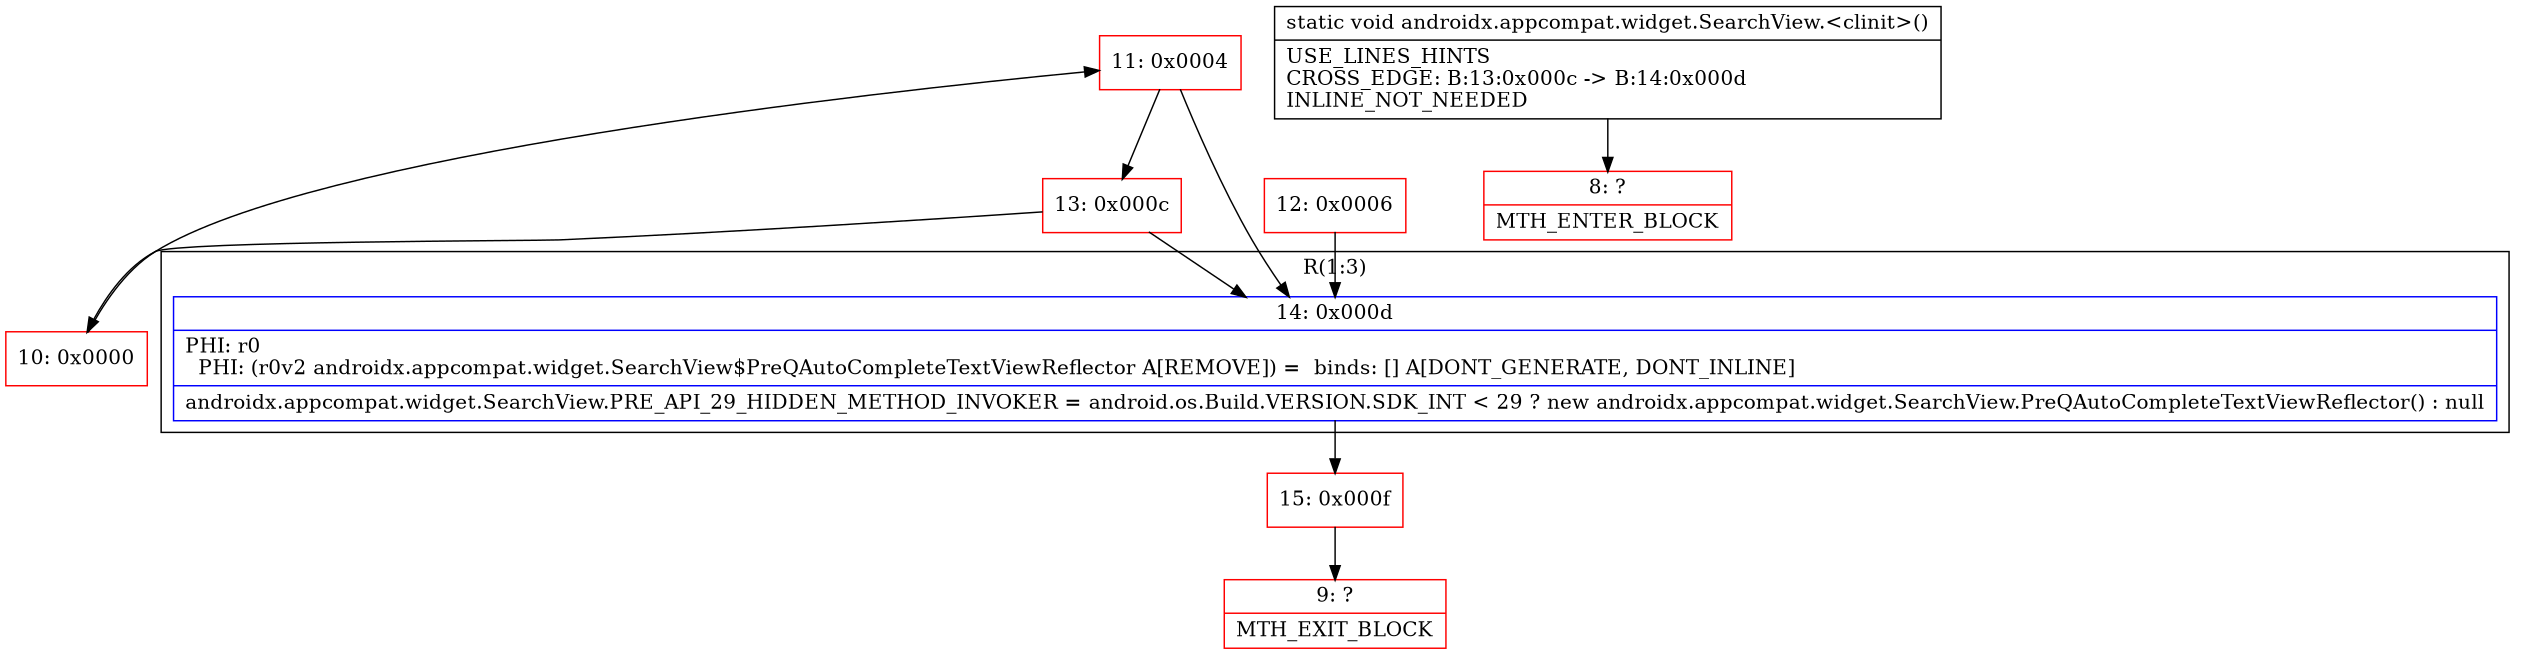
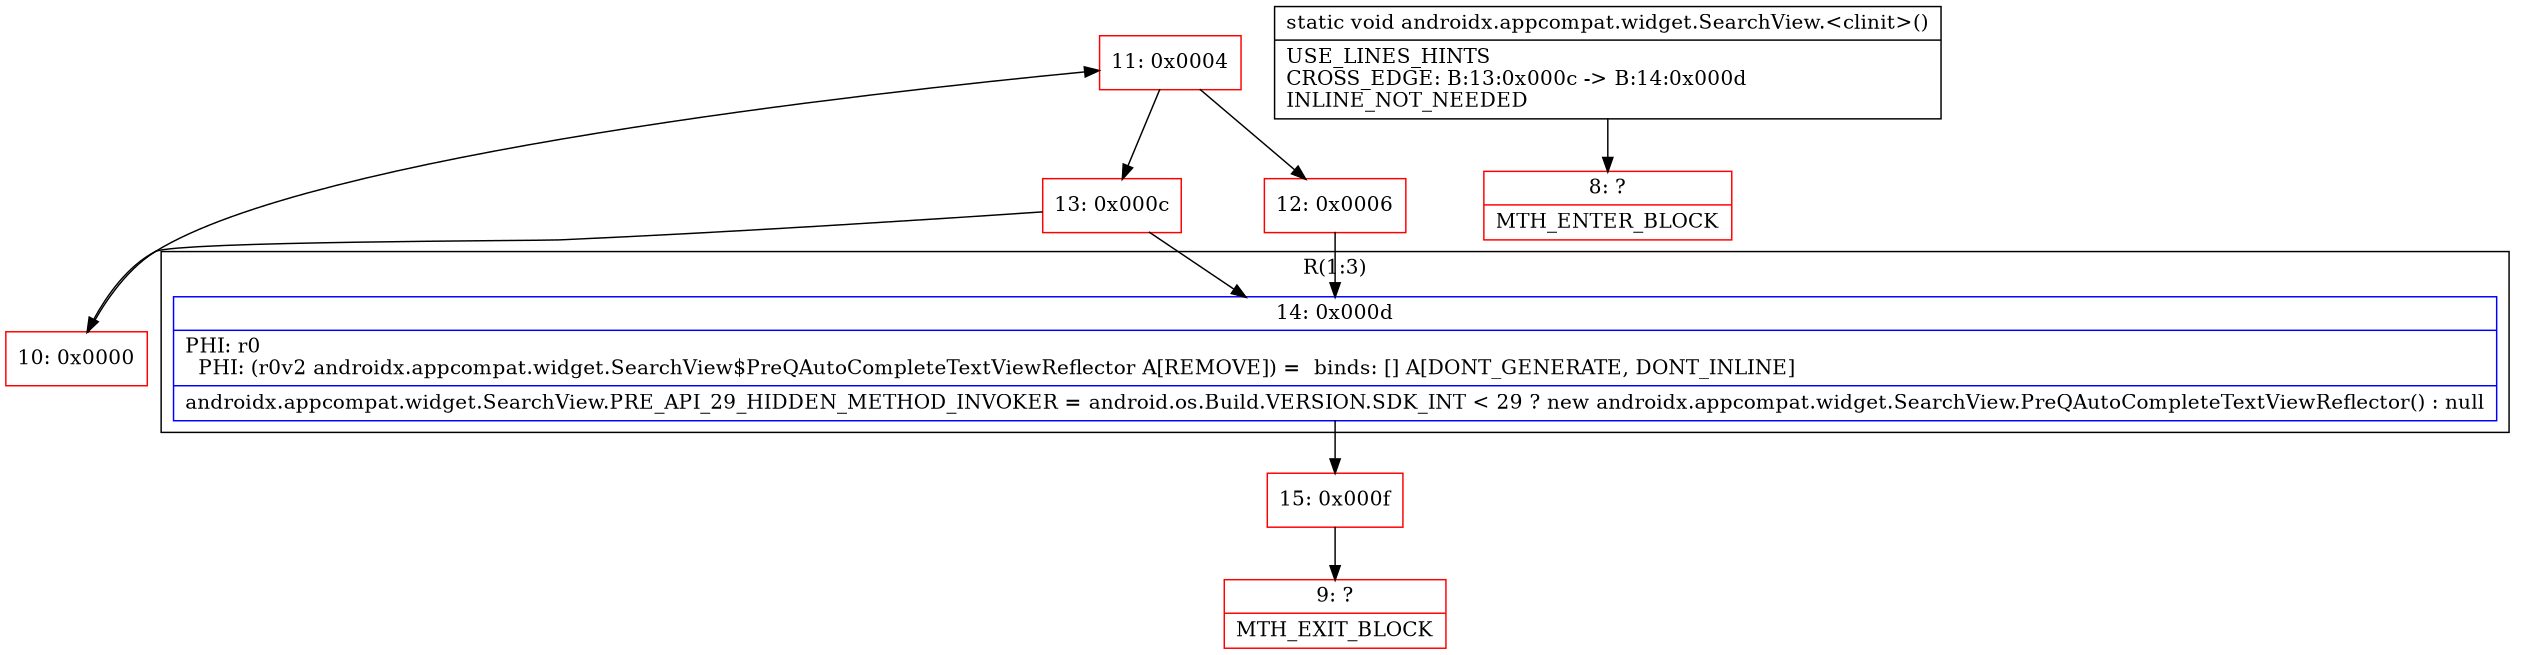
edge "11: 0x0004" -> "14: 0x000d": now "11: 0x0004" -> "12: 0x0006"
